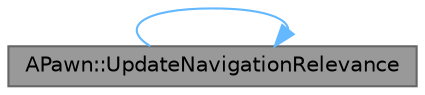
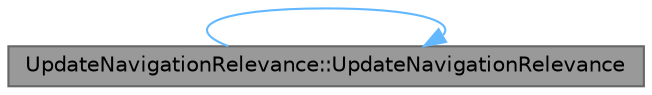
node "APawn::UpdateNavigationRelevance": label "APawn::UpdateNavigationRelevance" -> "UpdateNavigationRelevance::UpdateNavigationRelevance"
